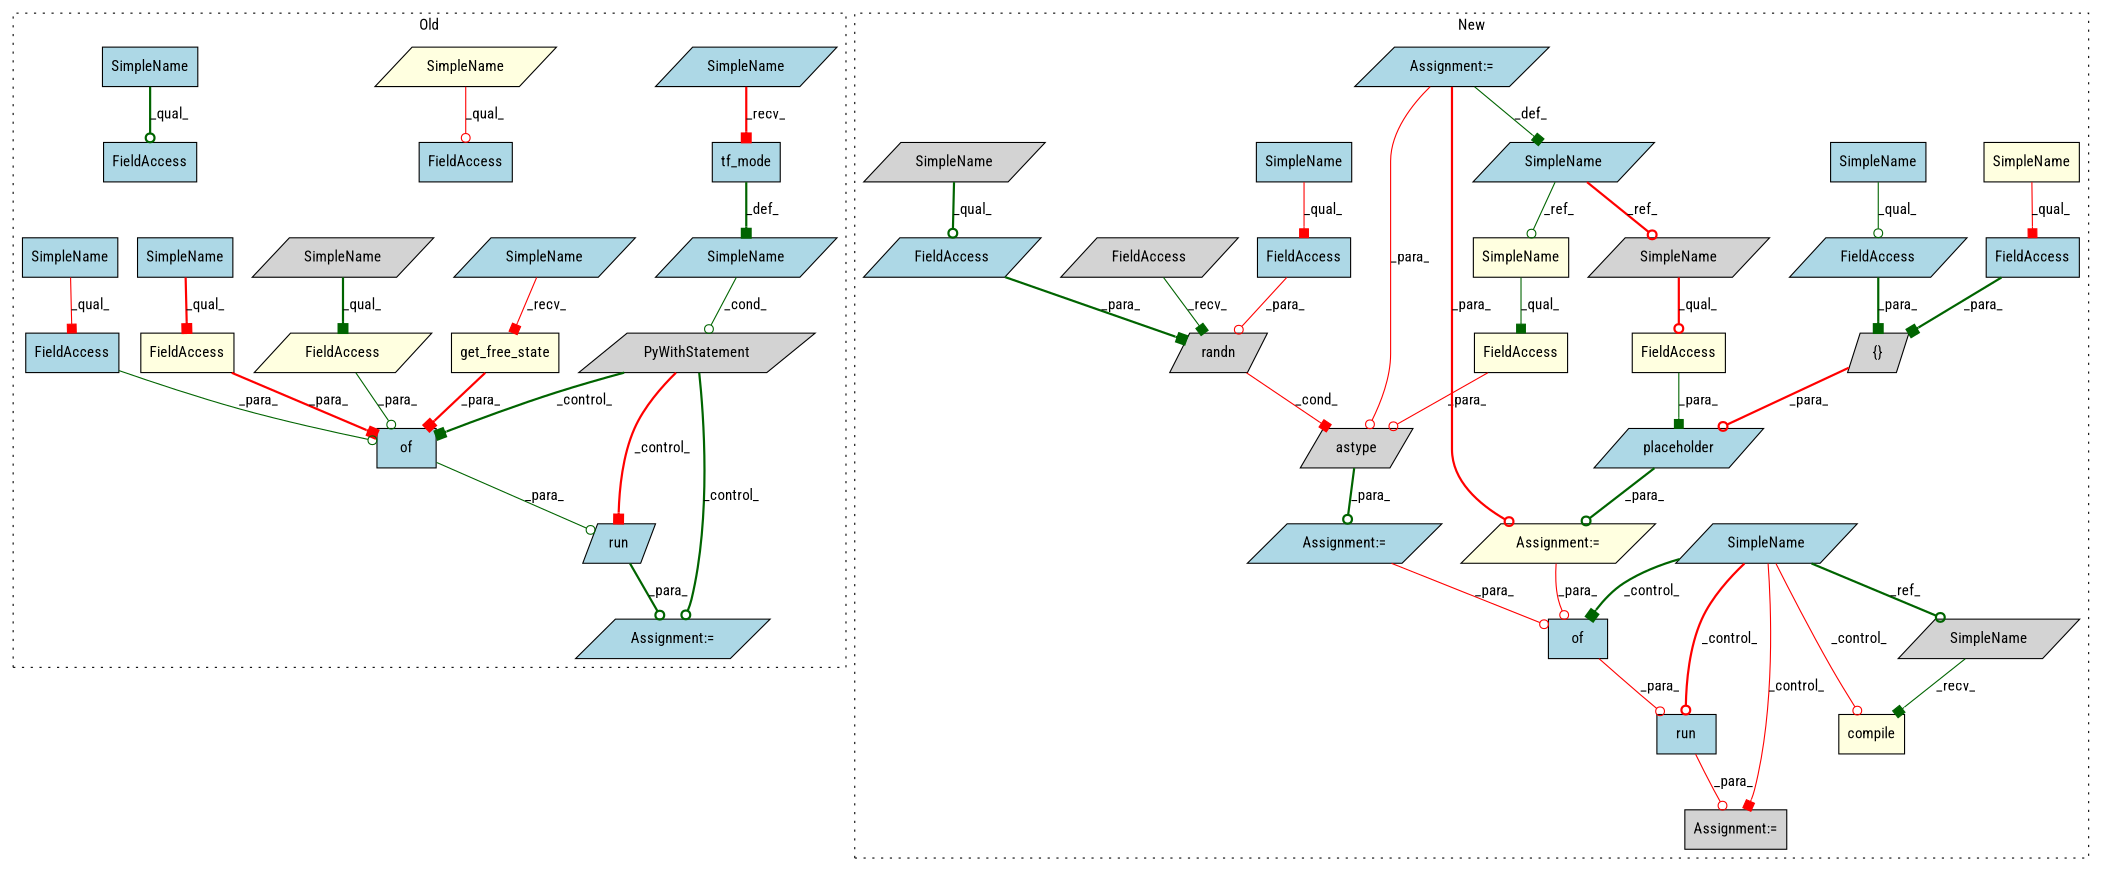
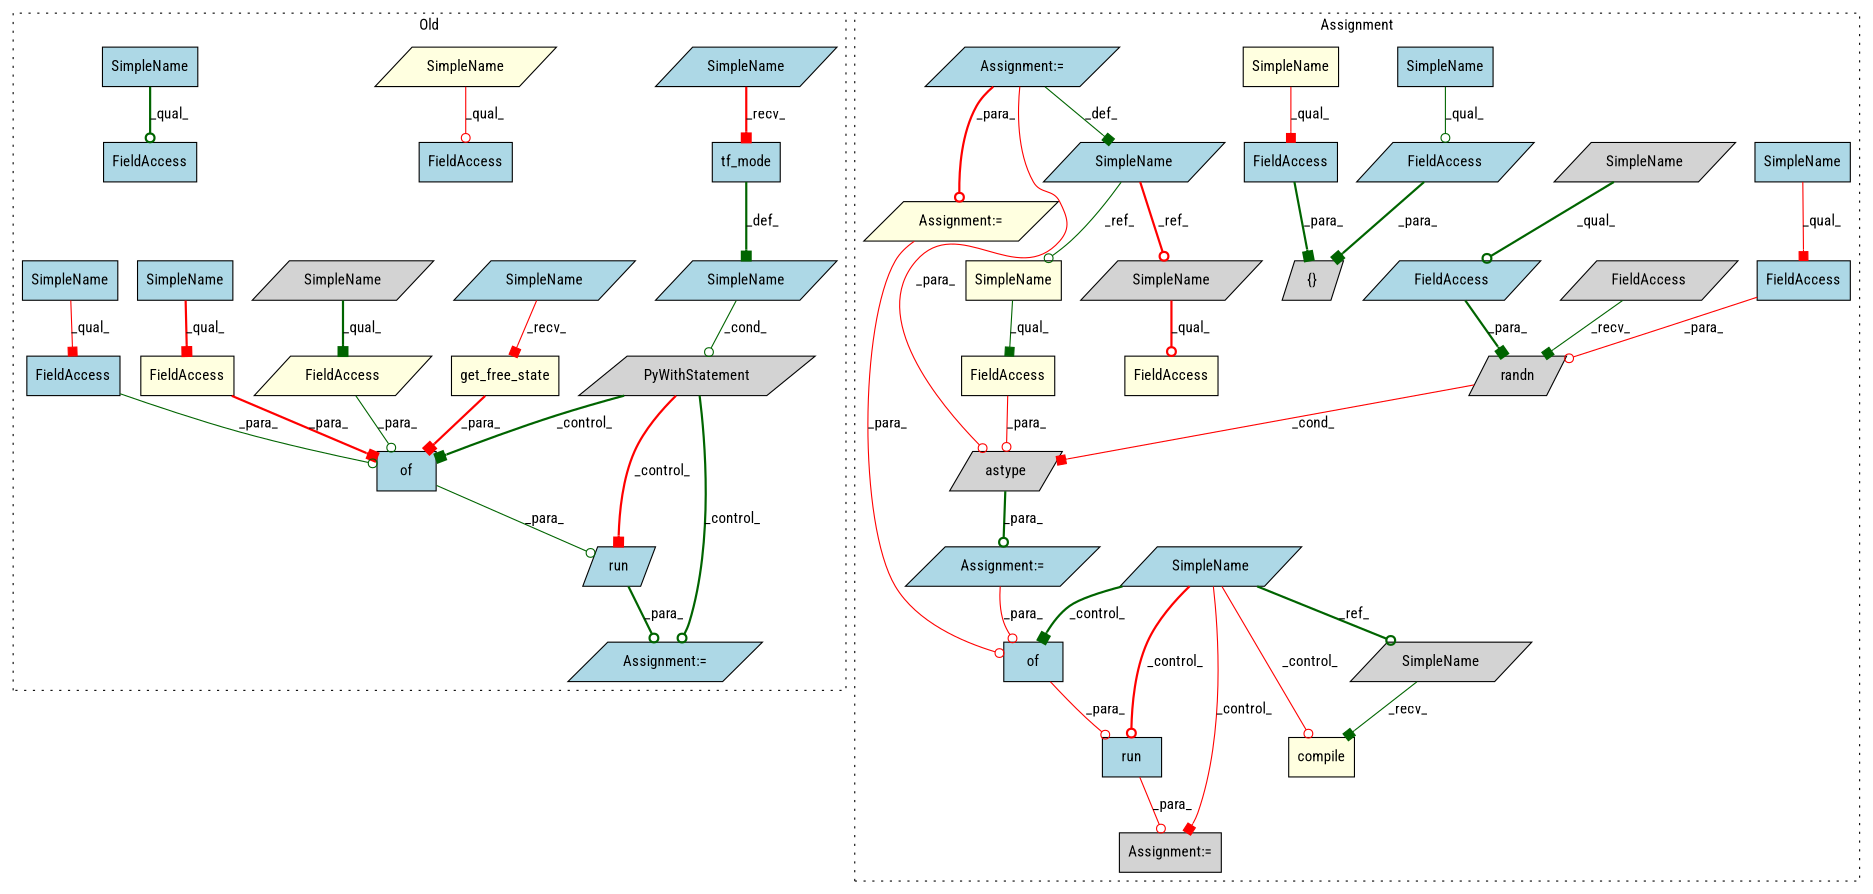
cluster "New": label "New" -> "Assignment"
node "placeholder": removed
